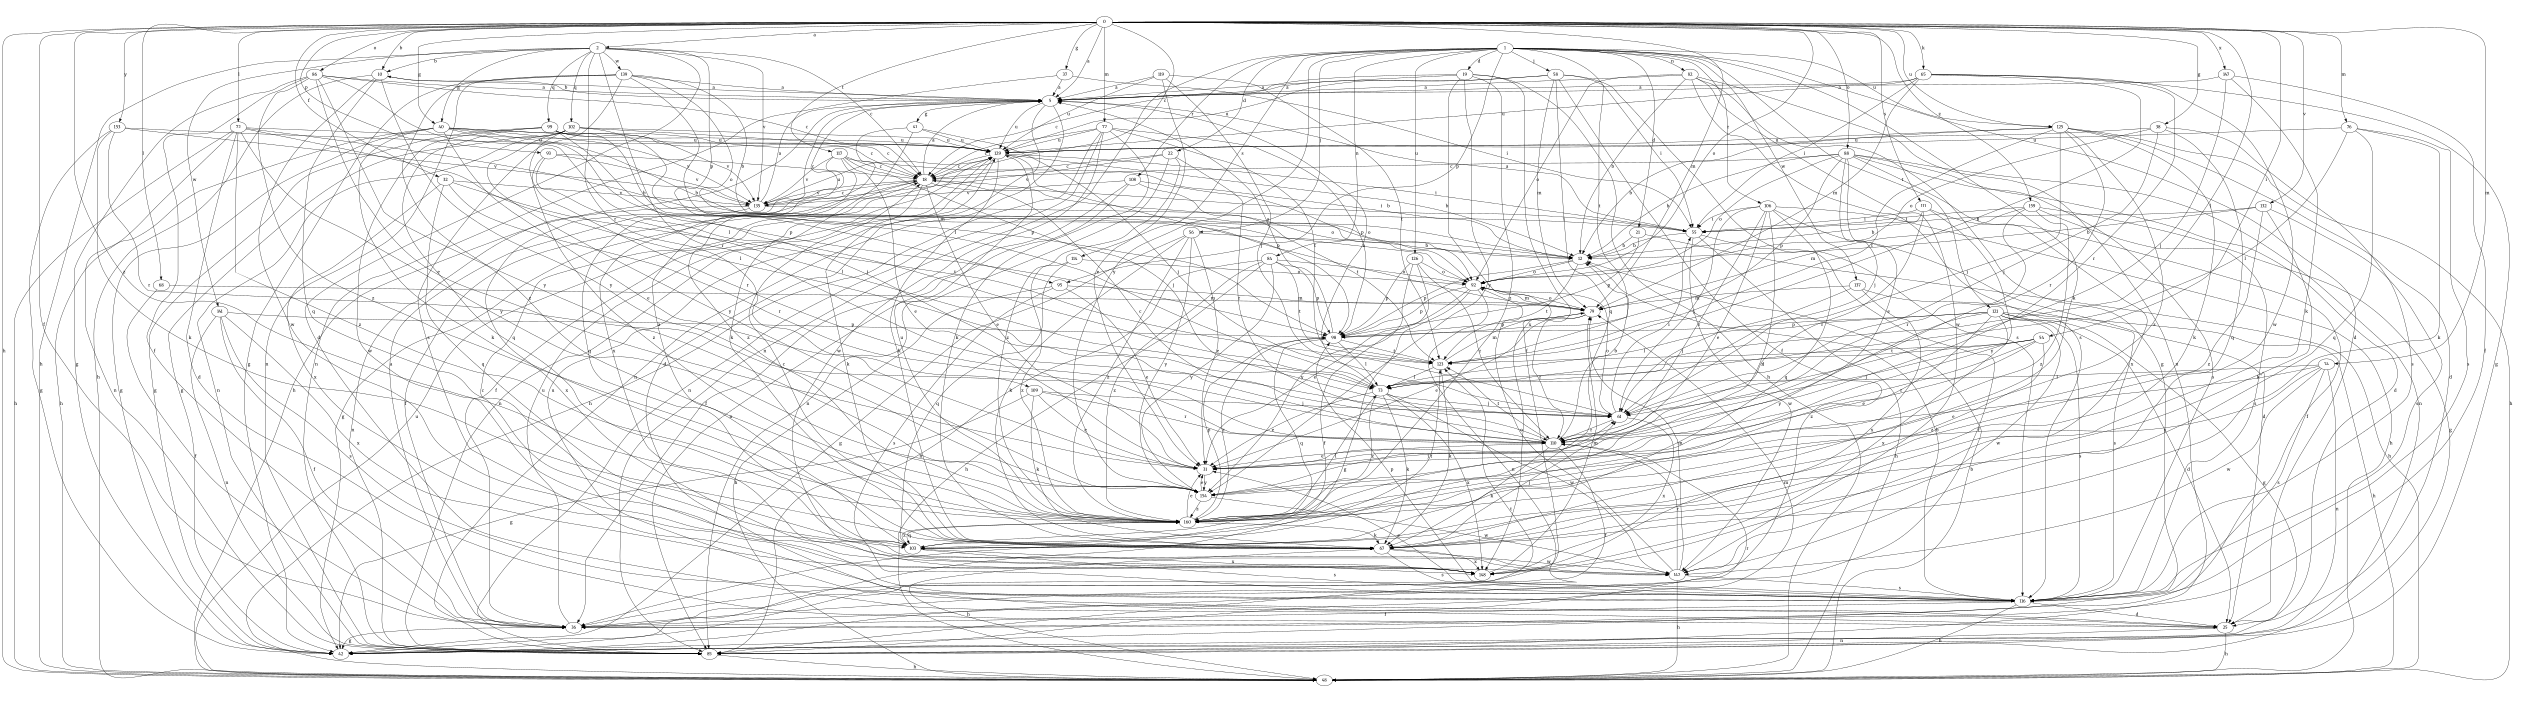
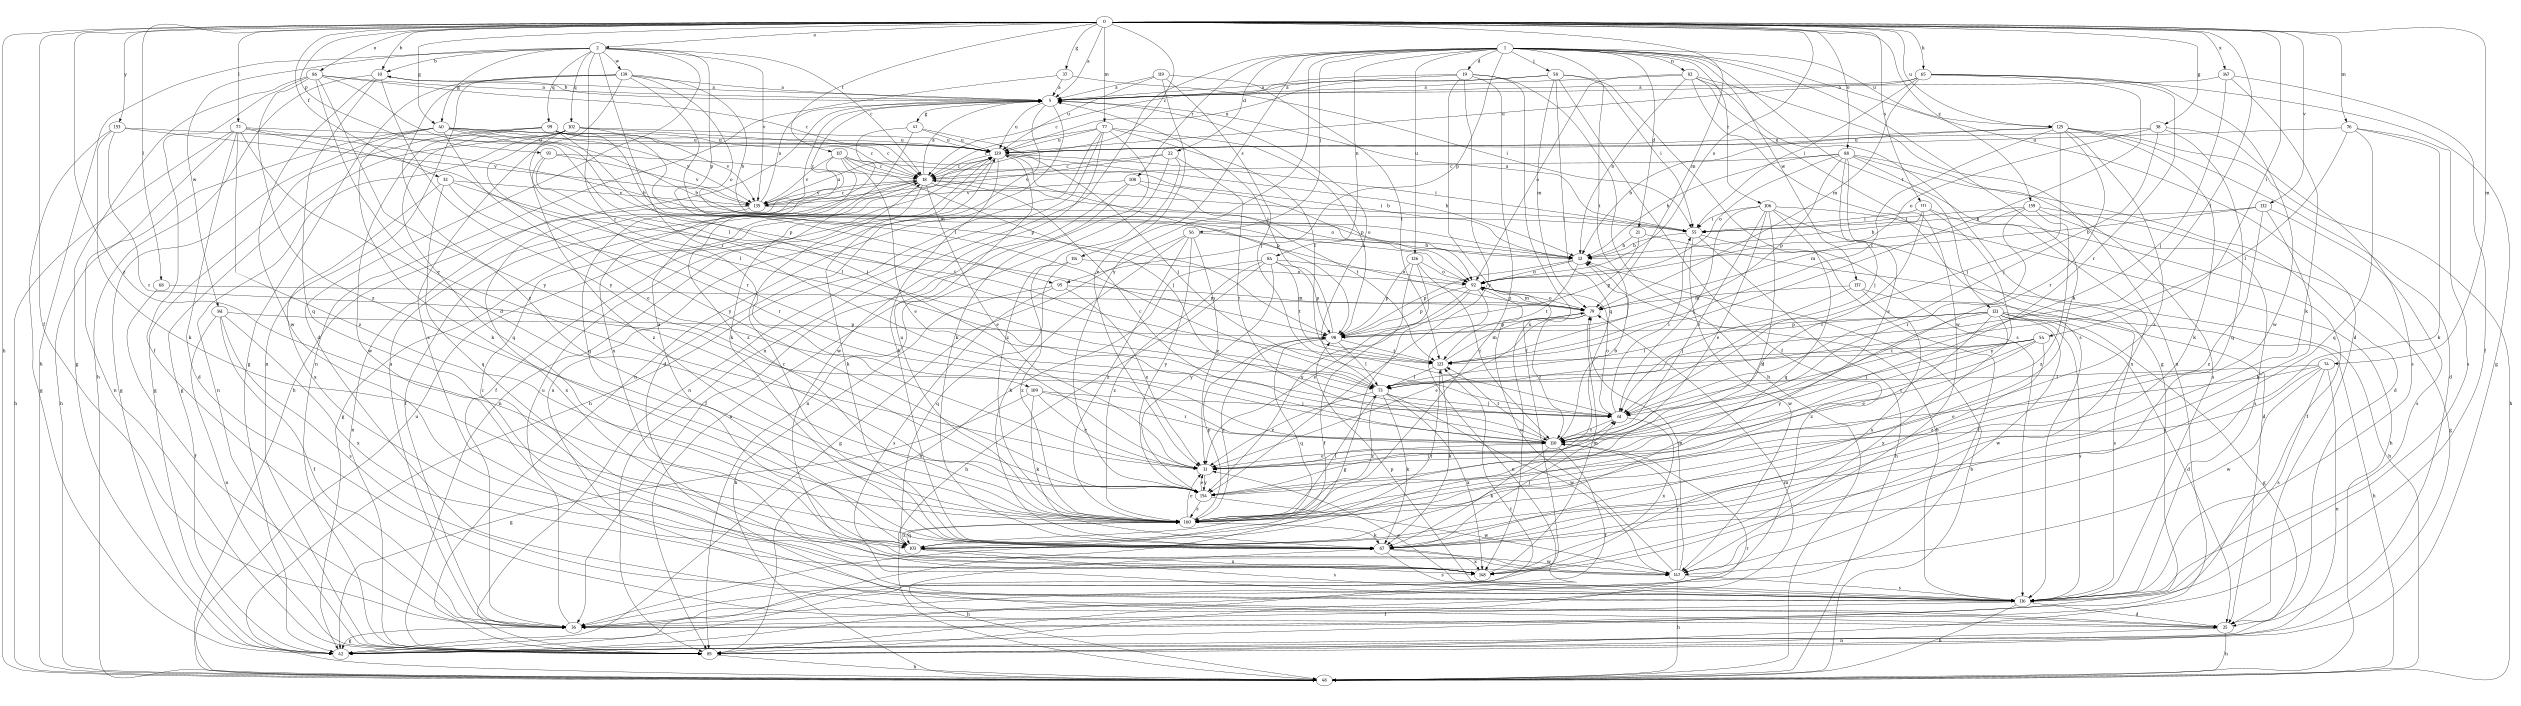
edge "98" -> "5": label "a" -> "j"
edge "72" -> "154": label "y" -> "d"
edge "88" -> "85": removed, label "n"
